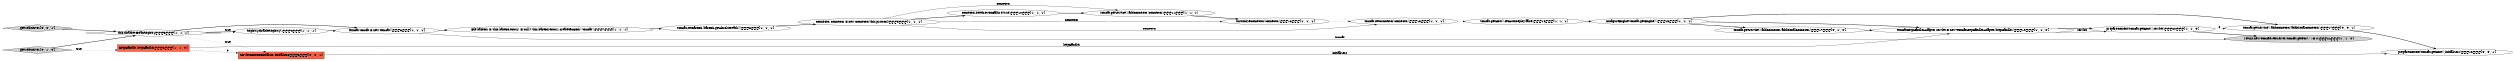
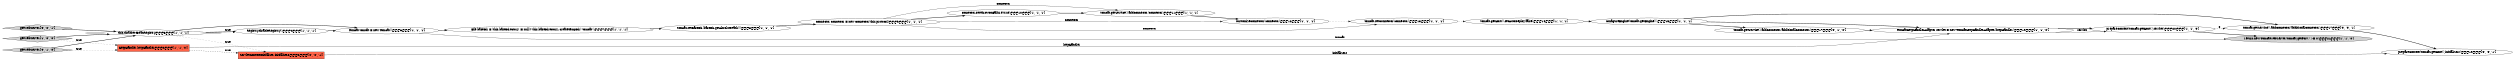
node "getWebServer['1', '0', '0']": added
edge "HttpHandler httpHandler@@@2@@@['1', '1', '0']" -> "ServletContextInitializer initializers@@@2@@@['0', '0', '1']": label "0" -> "true"
